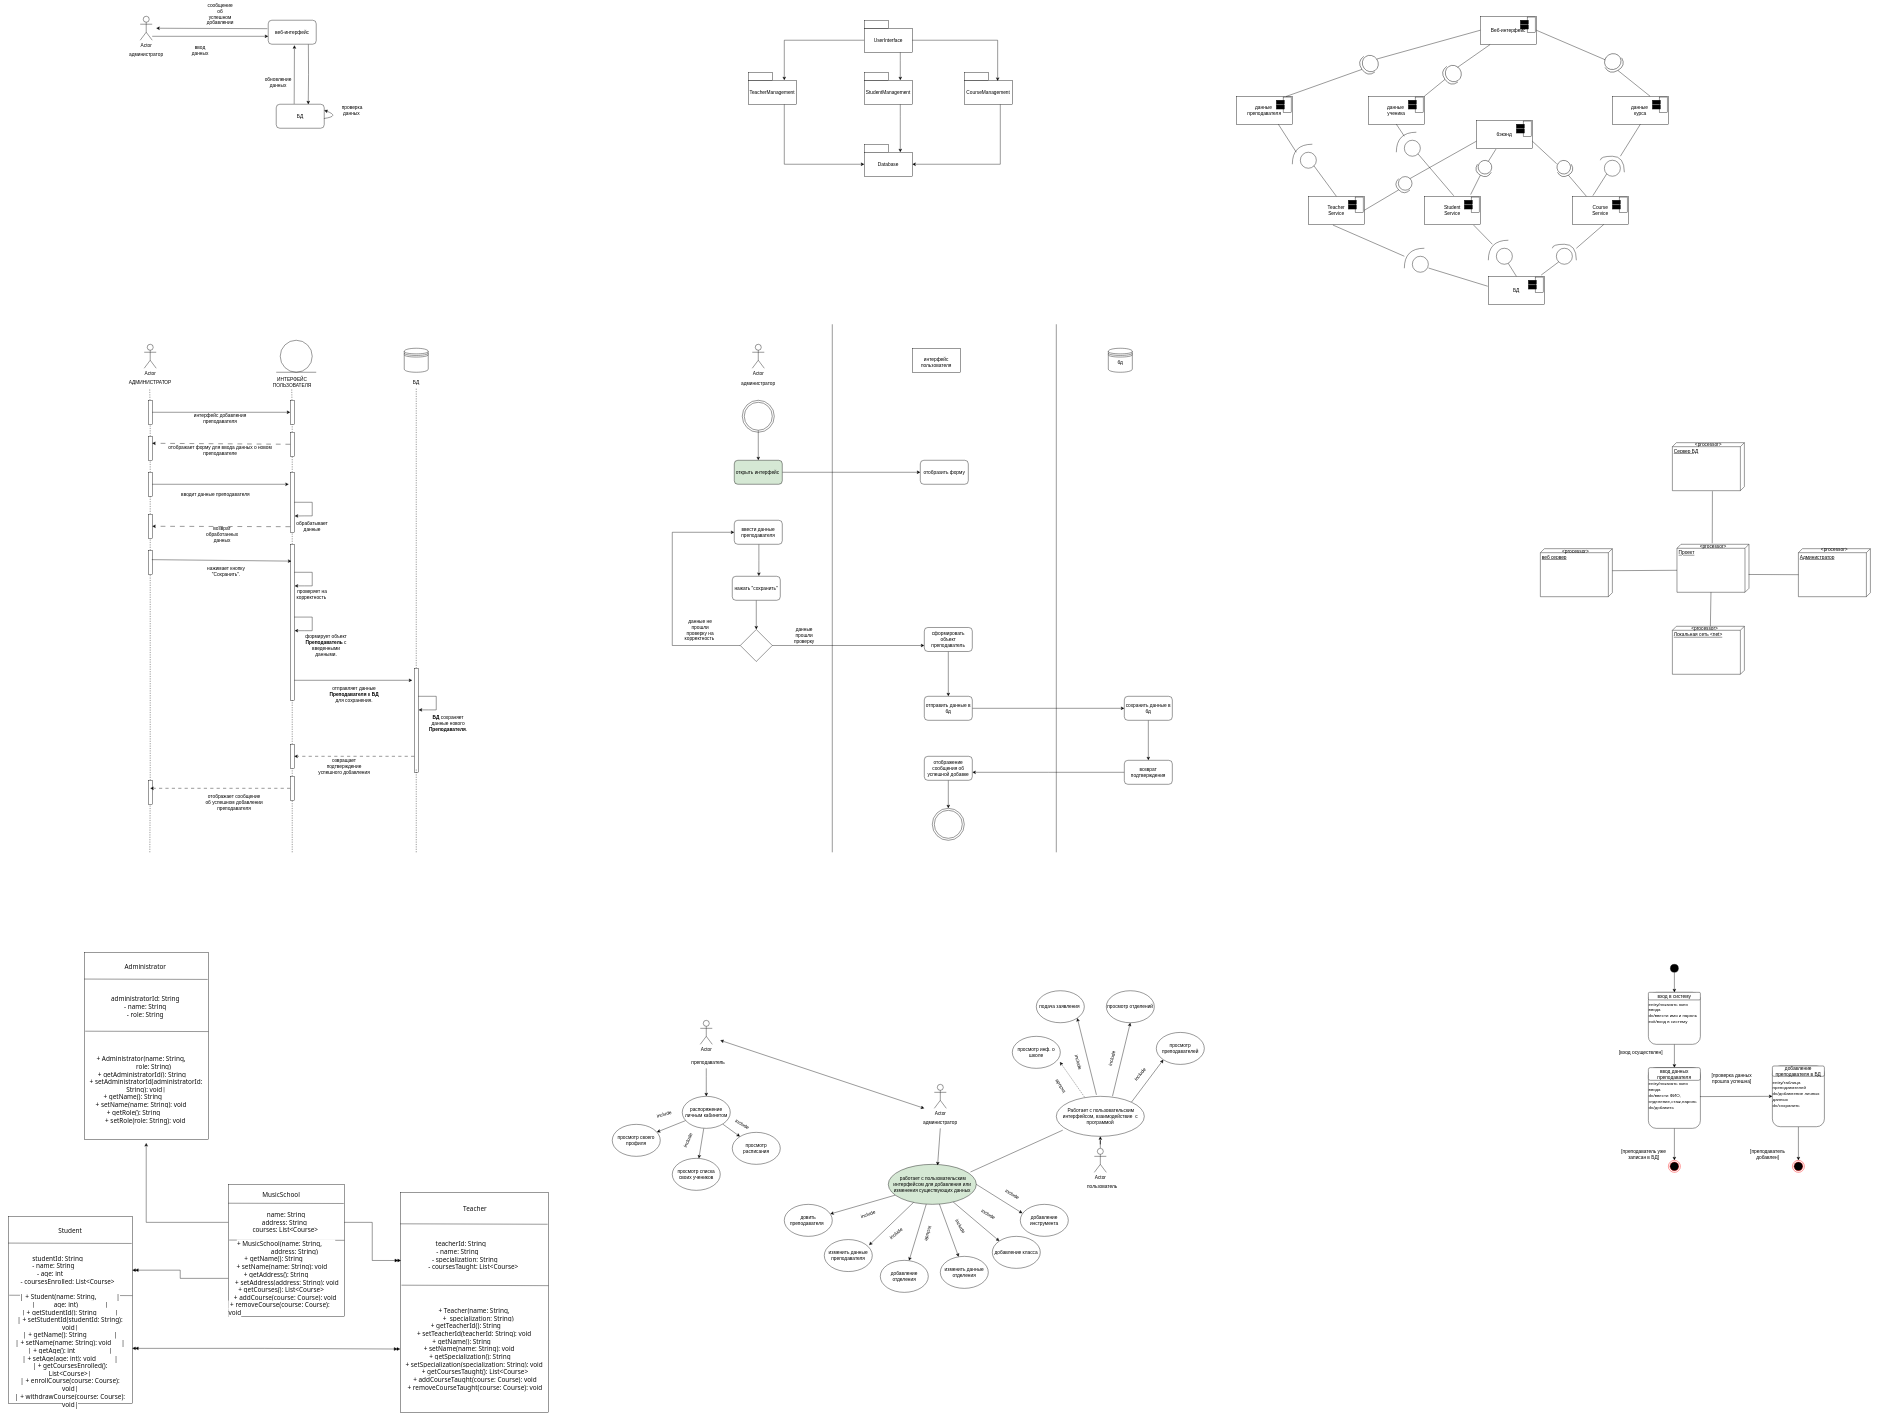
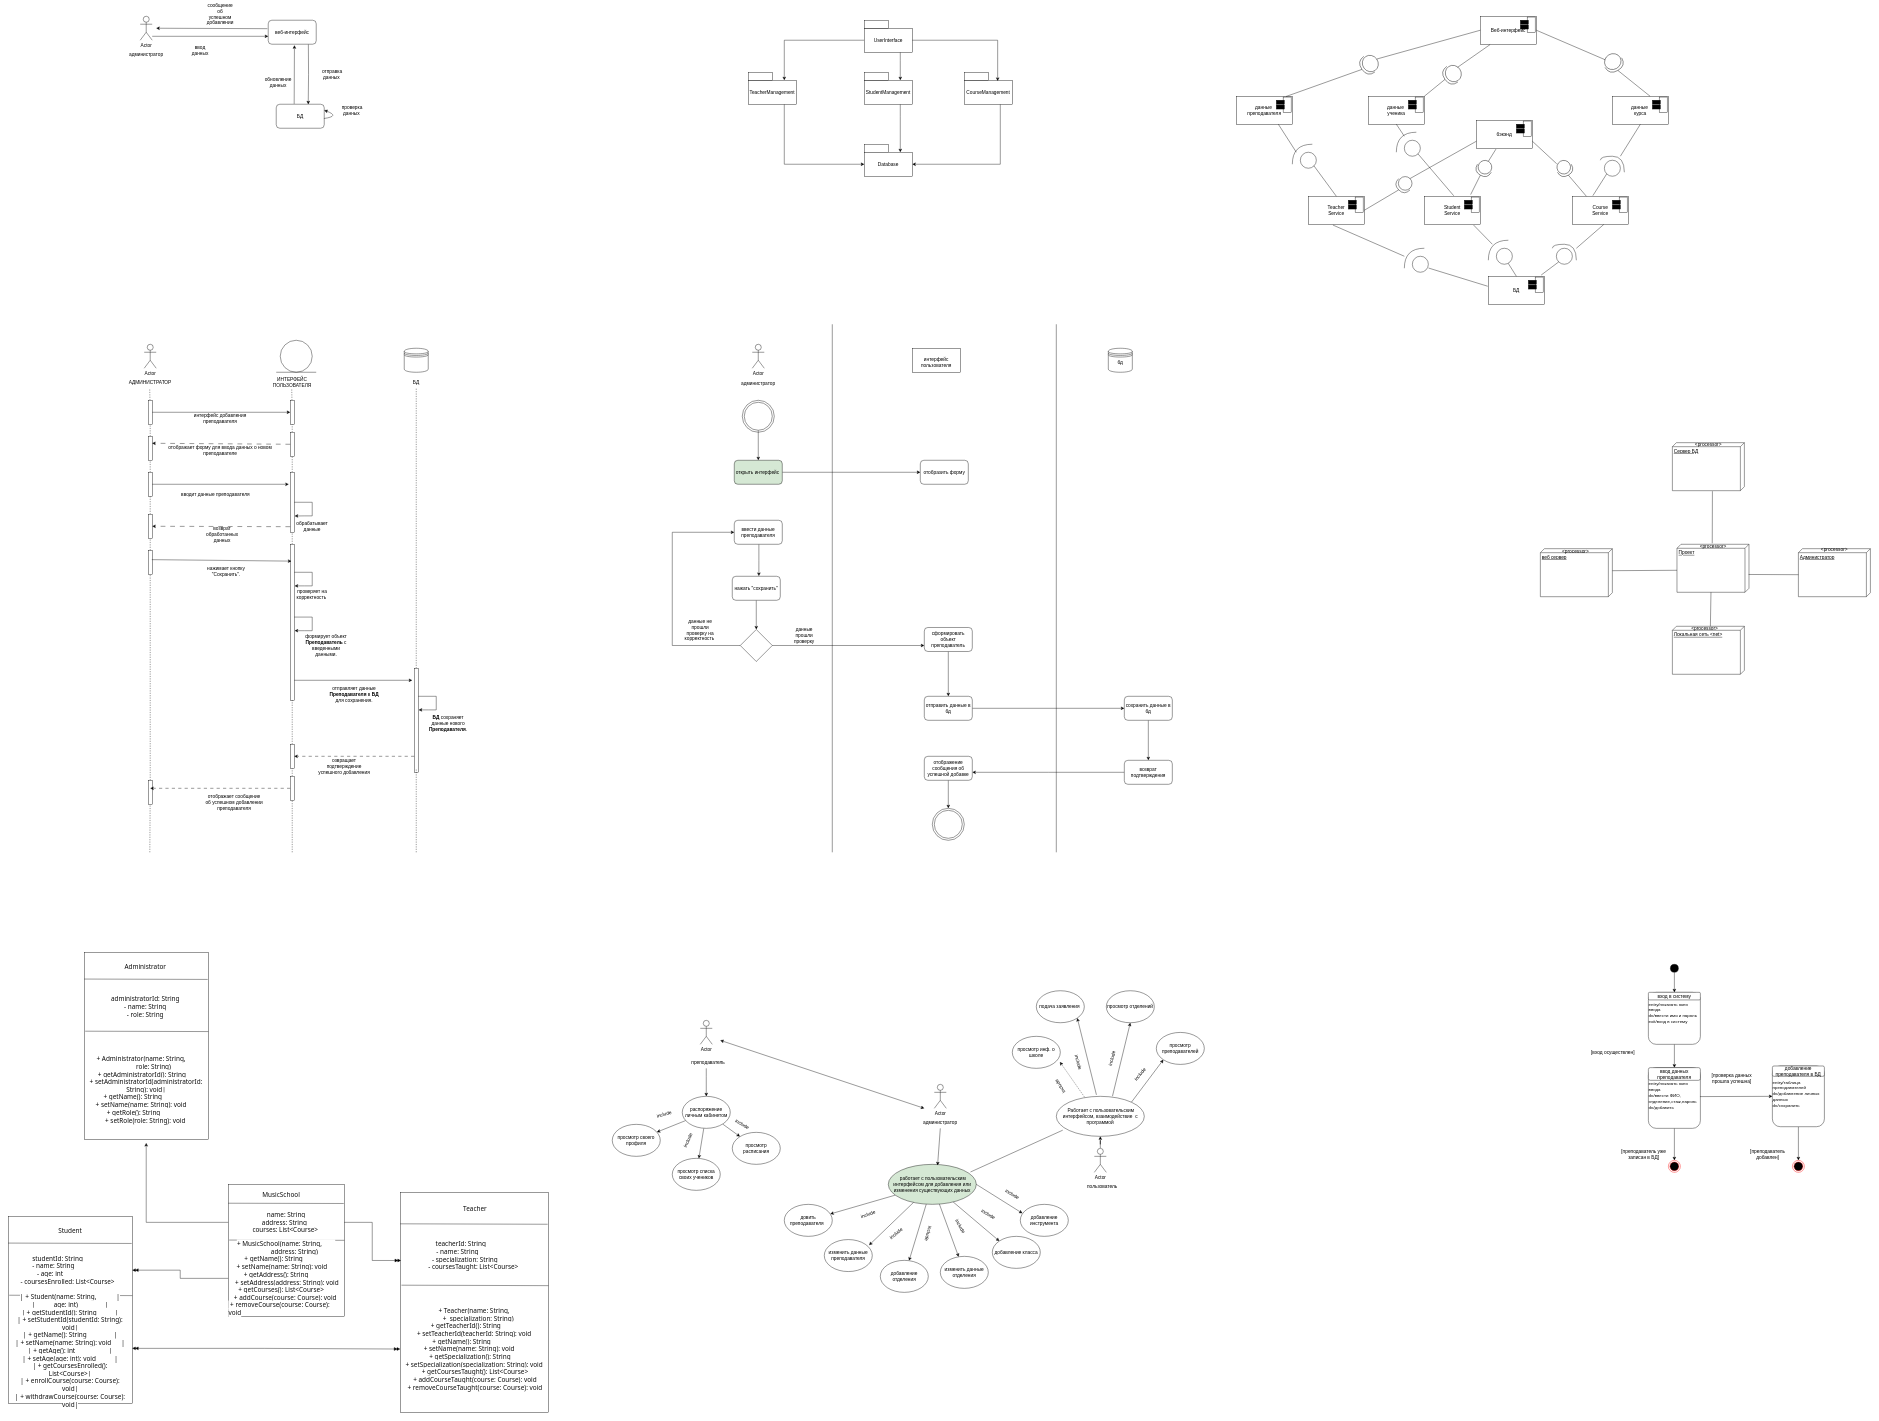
node "отправка данных": added
node "[вход осуществлен]": moved (1641, 1052) -> (1613, 1052)
